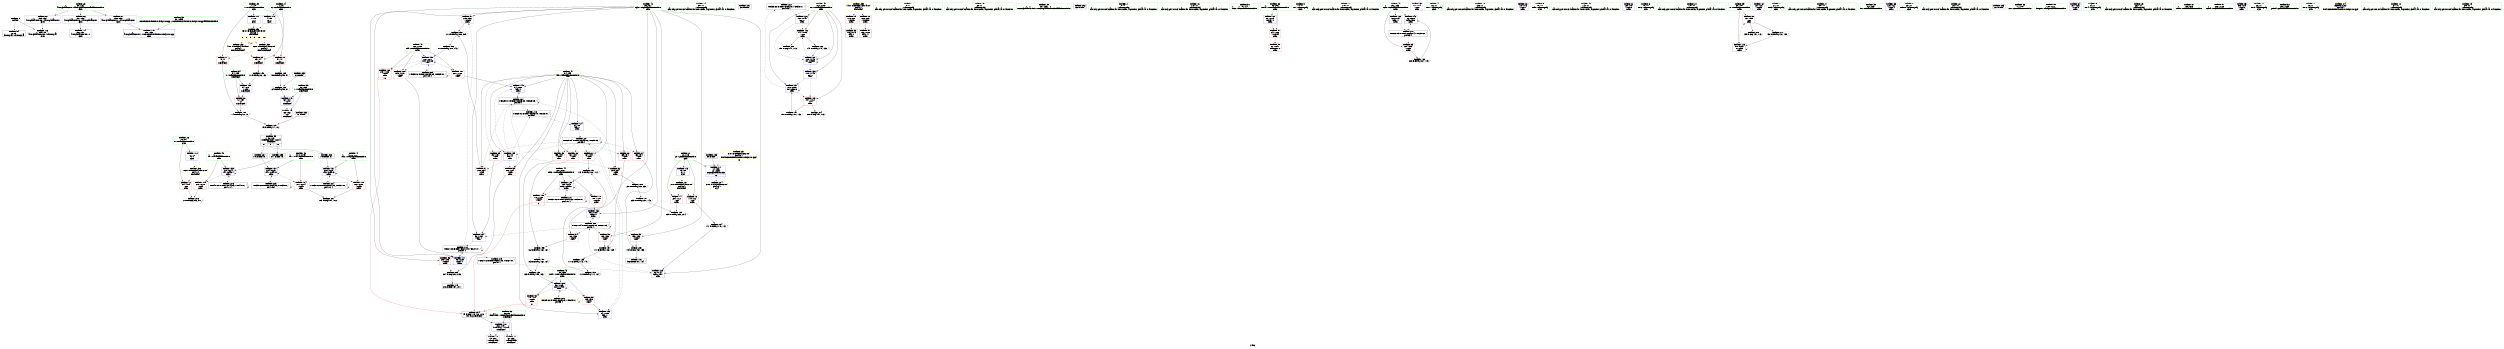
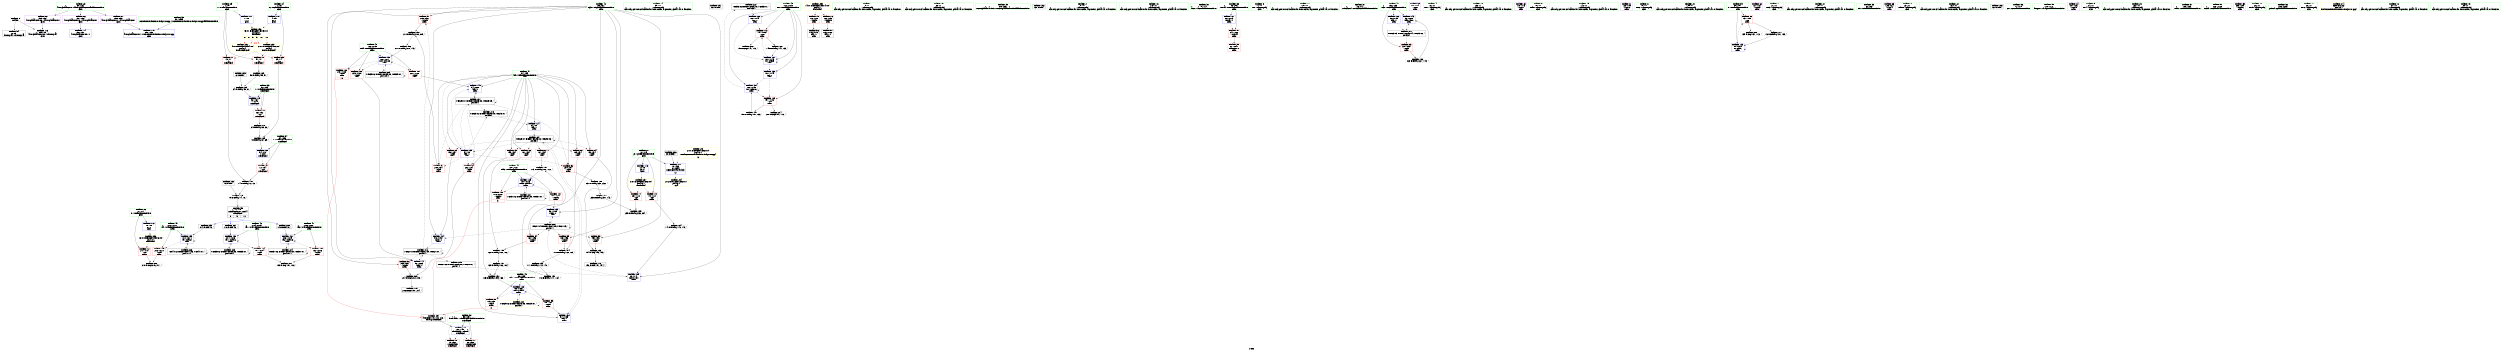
node "NodeID: 31": added
node "NodeID: 178": added
